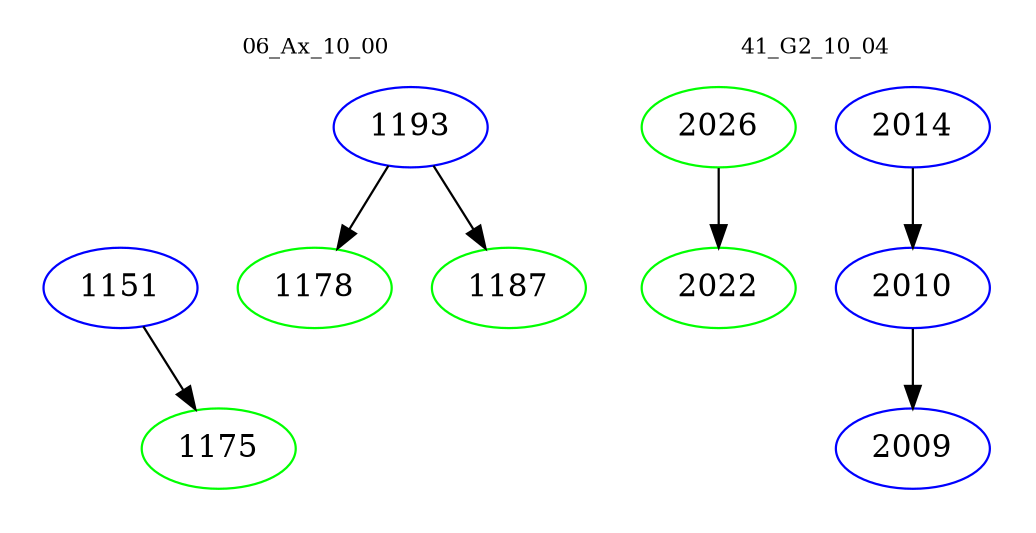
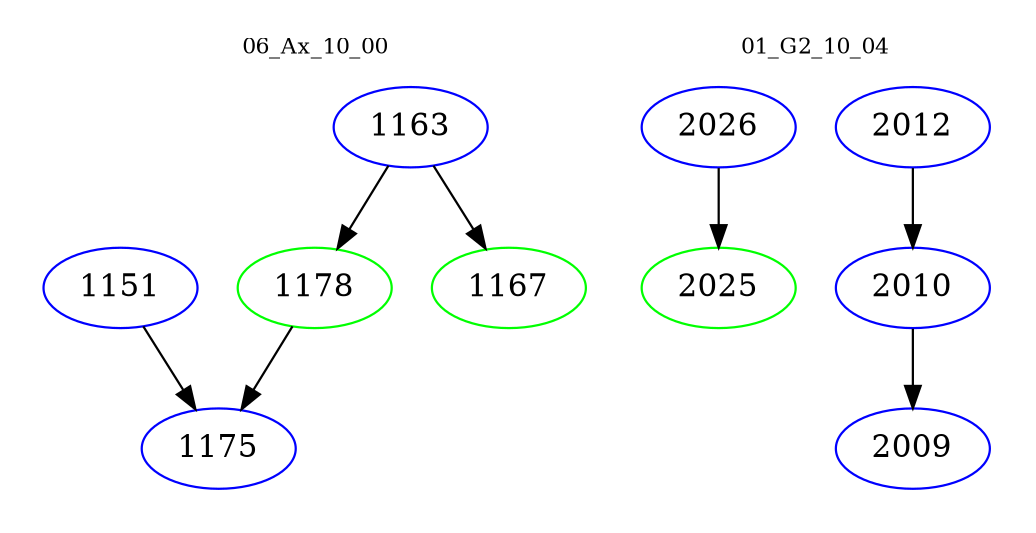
cluster "41_G2_10_04": label "41_G2_10_04" -> "01_G2_10_04"
node "1193": label "1193" -> "1163"
node "2026": color green -> blue
node "2014": label "2014" -> "2012"
node "1187": label "1187" -> "1167"
node "2022": label "2022" -> "2025"
edge "1178" -> "1175": added
node "1175": color green -> blue
